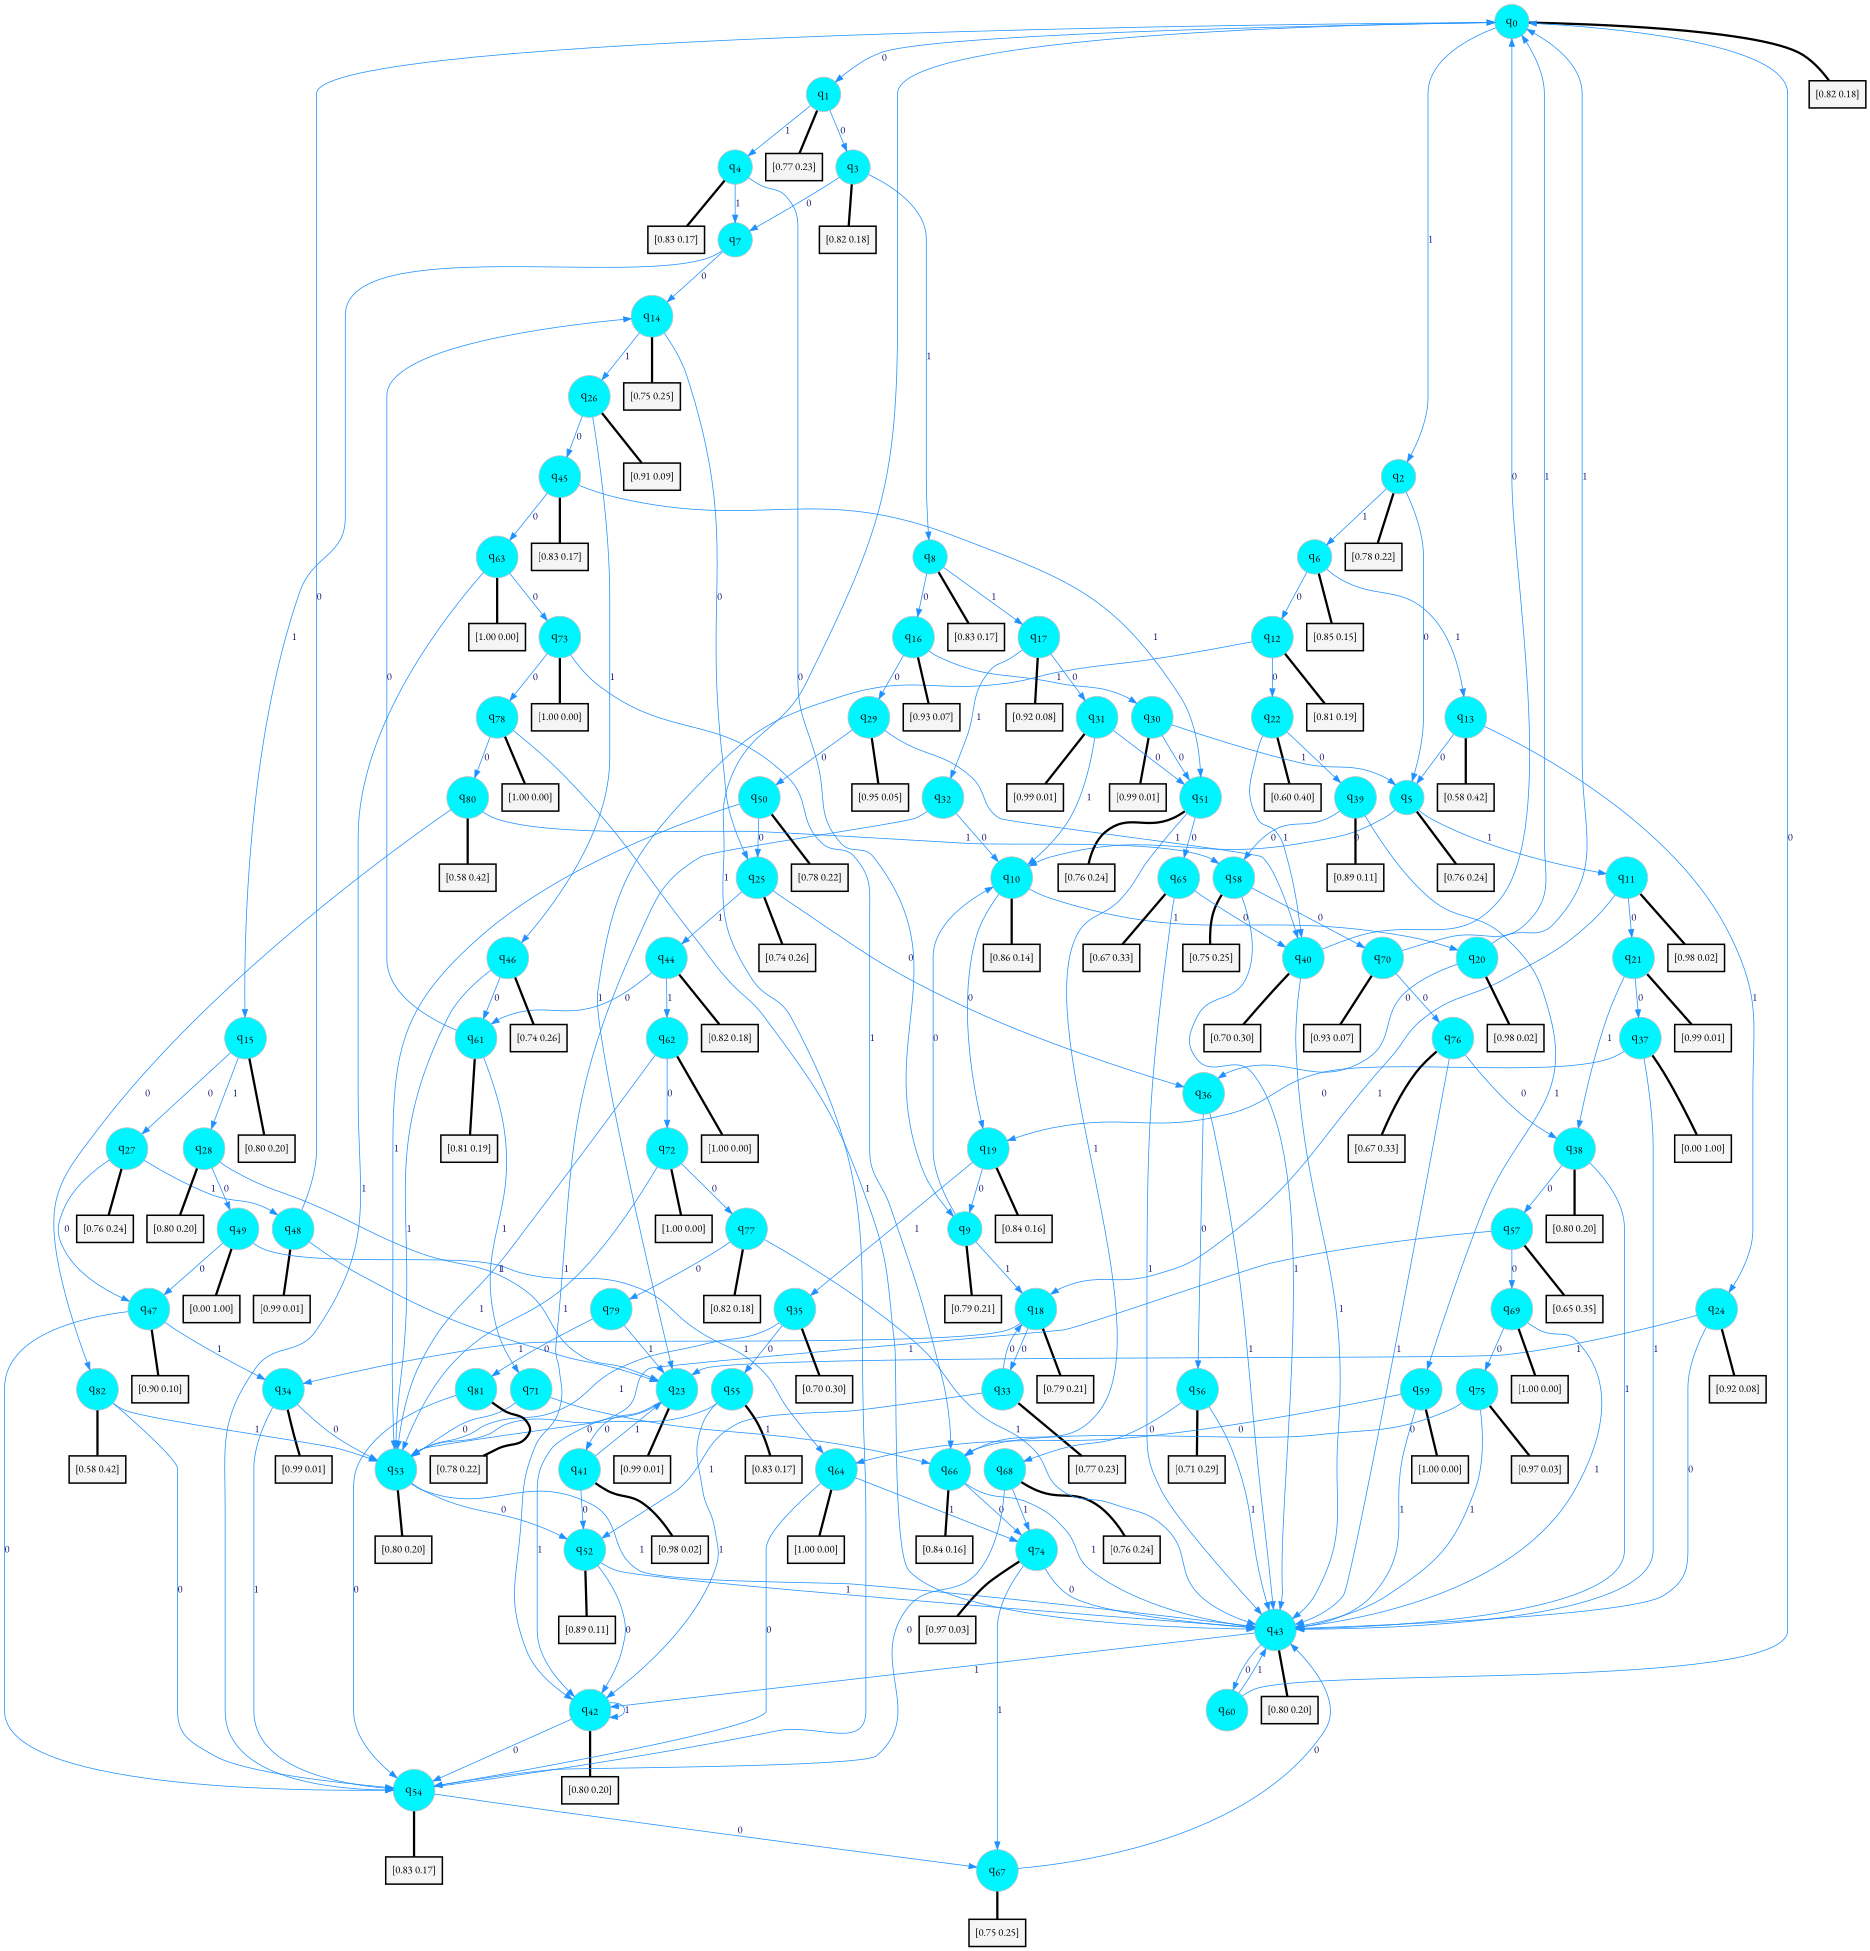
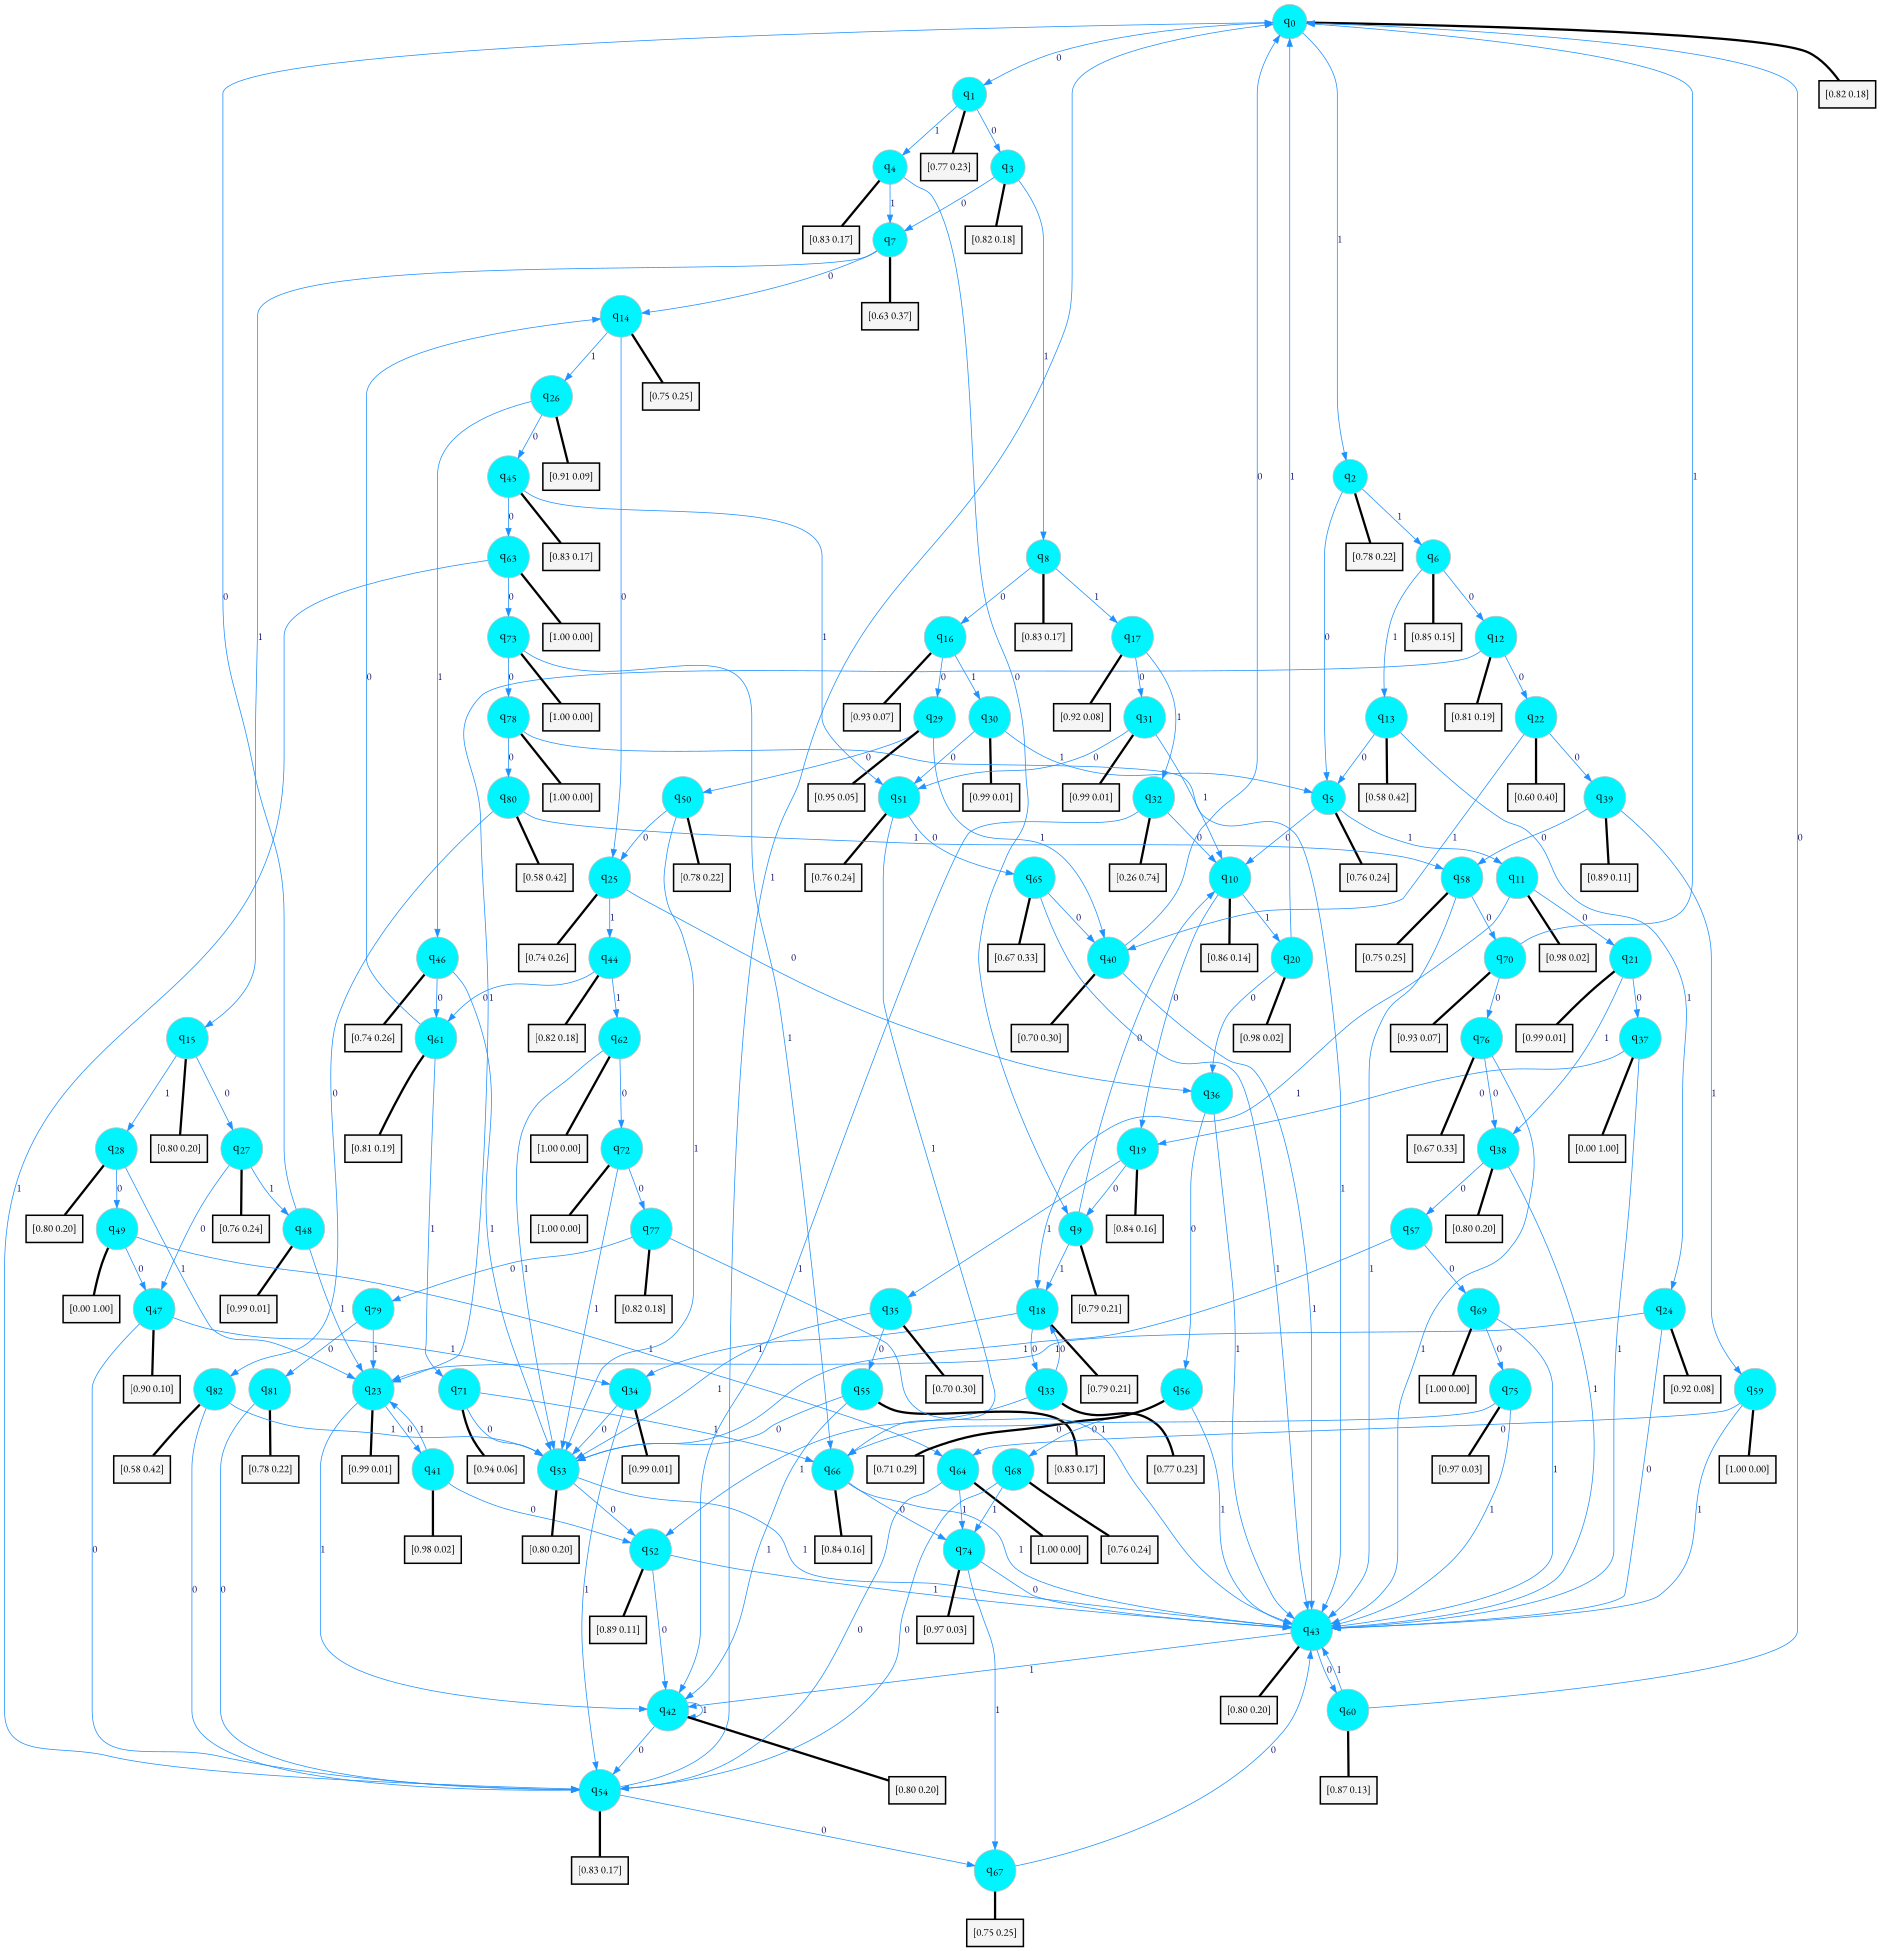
node "[0.63 0.37]": added
node "[0.26 0.74]": added
node "[0.65 0.35]": removed
node "[0.94 0.06]": added
node "[0.87 0.13]": added
